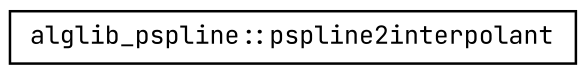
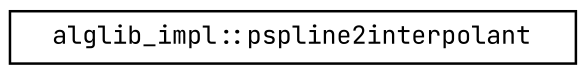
node "alglib_pspline::pspline2interpolant": label "alglib_pspline::pspline2interpolant" -> "alglib_impl::pspline2interpolant"
